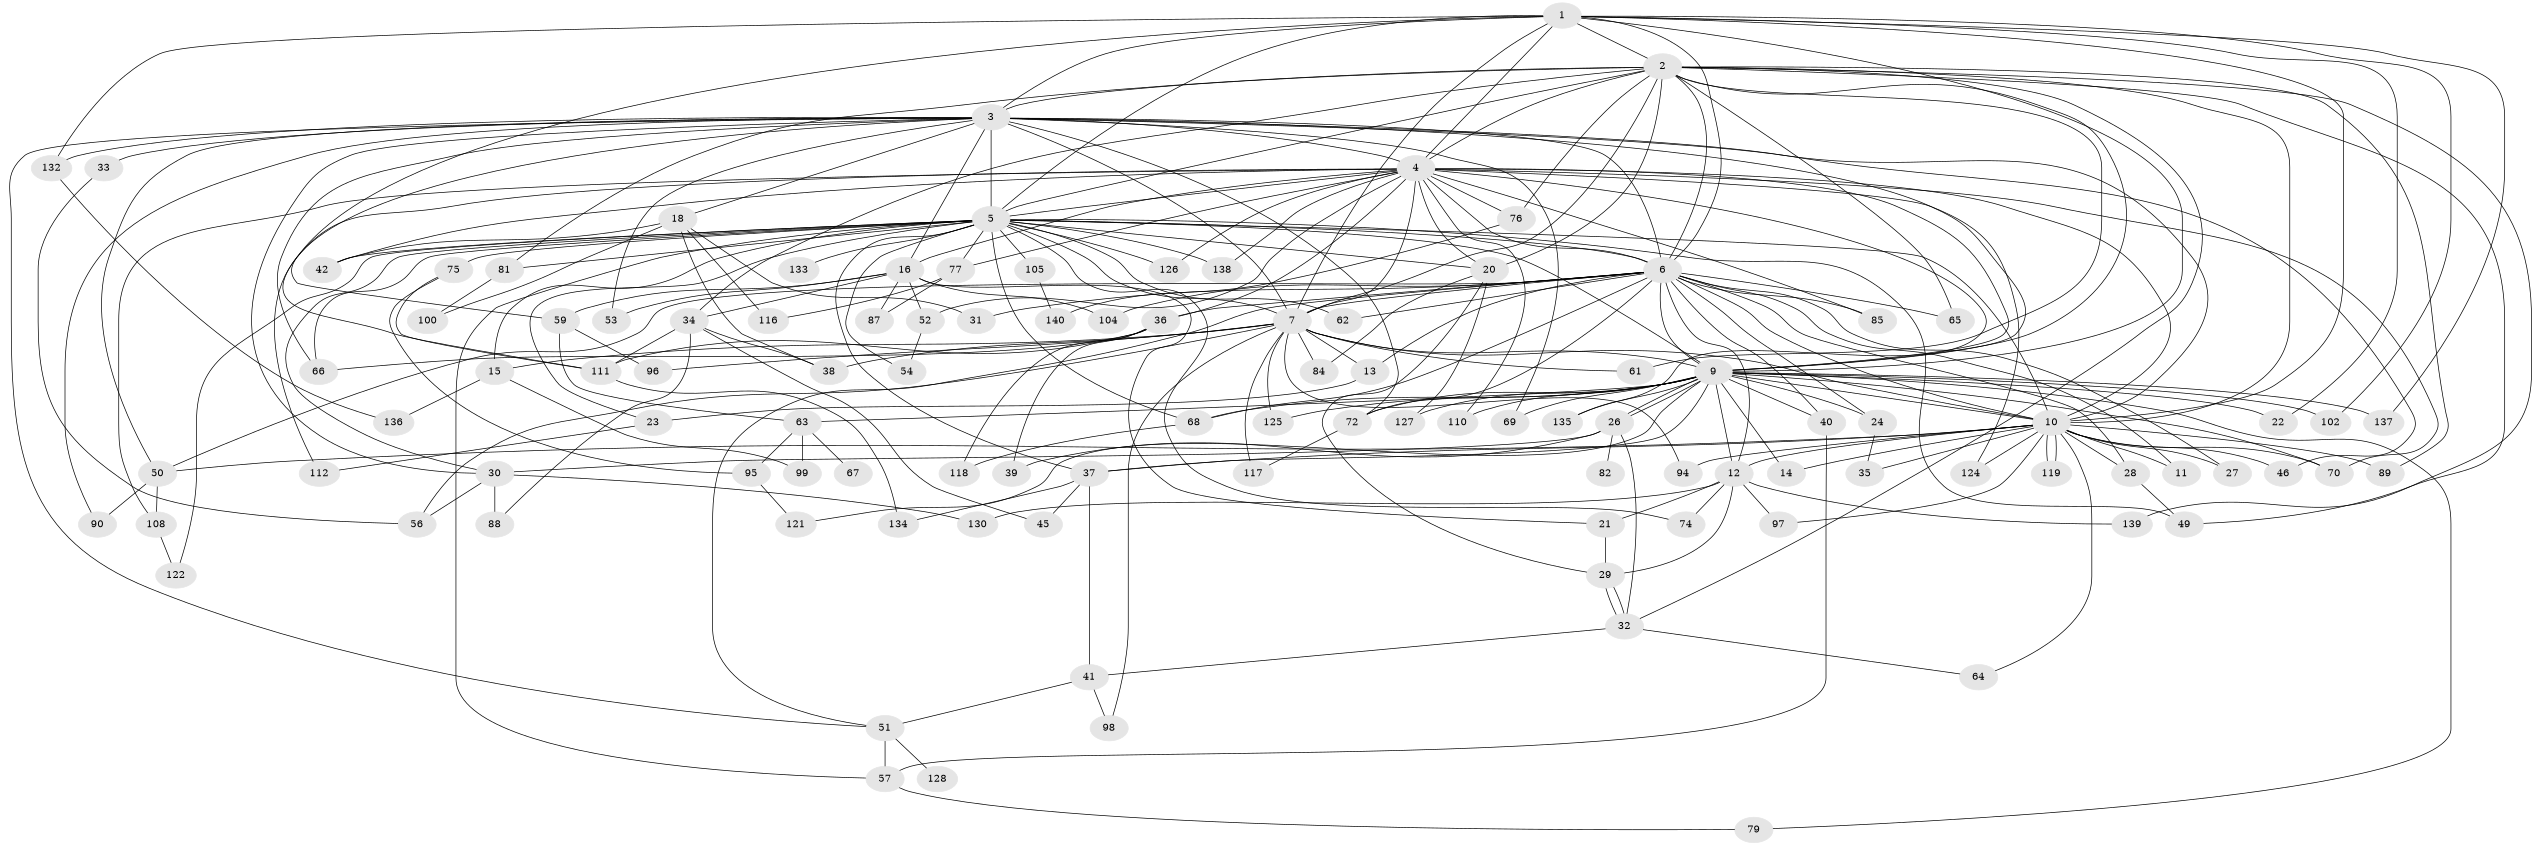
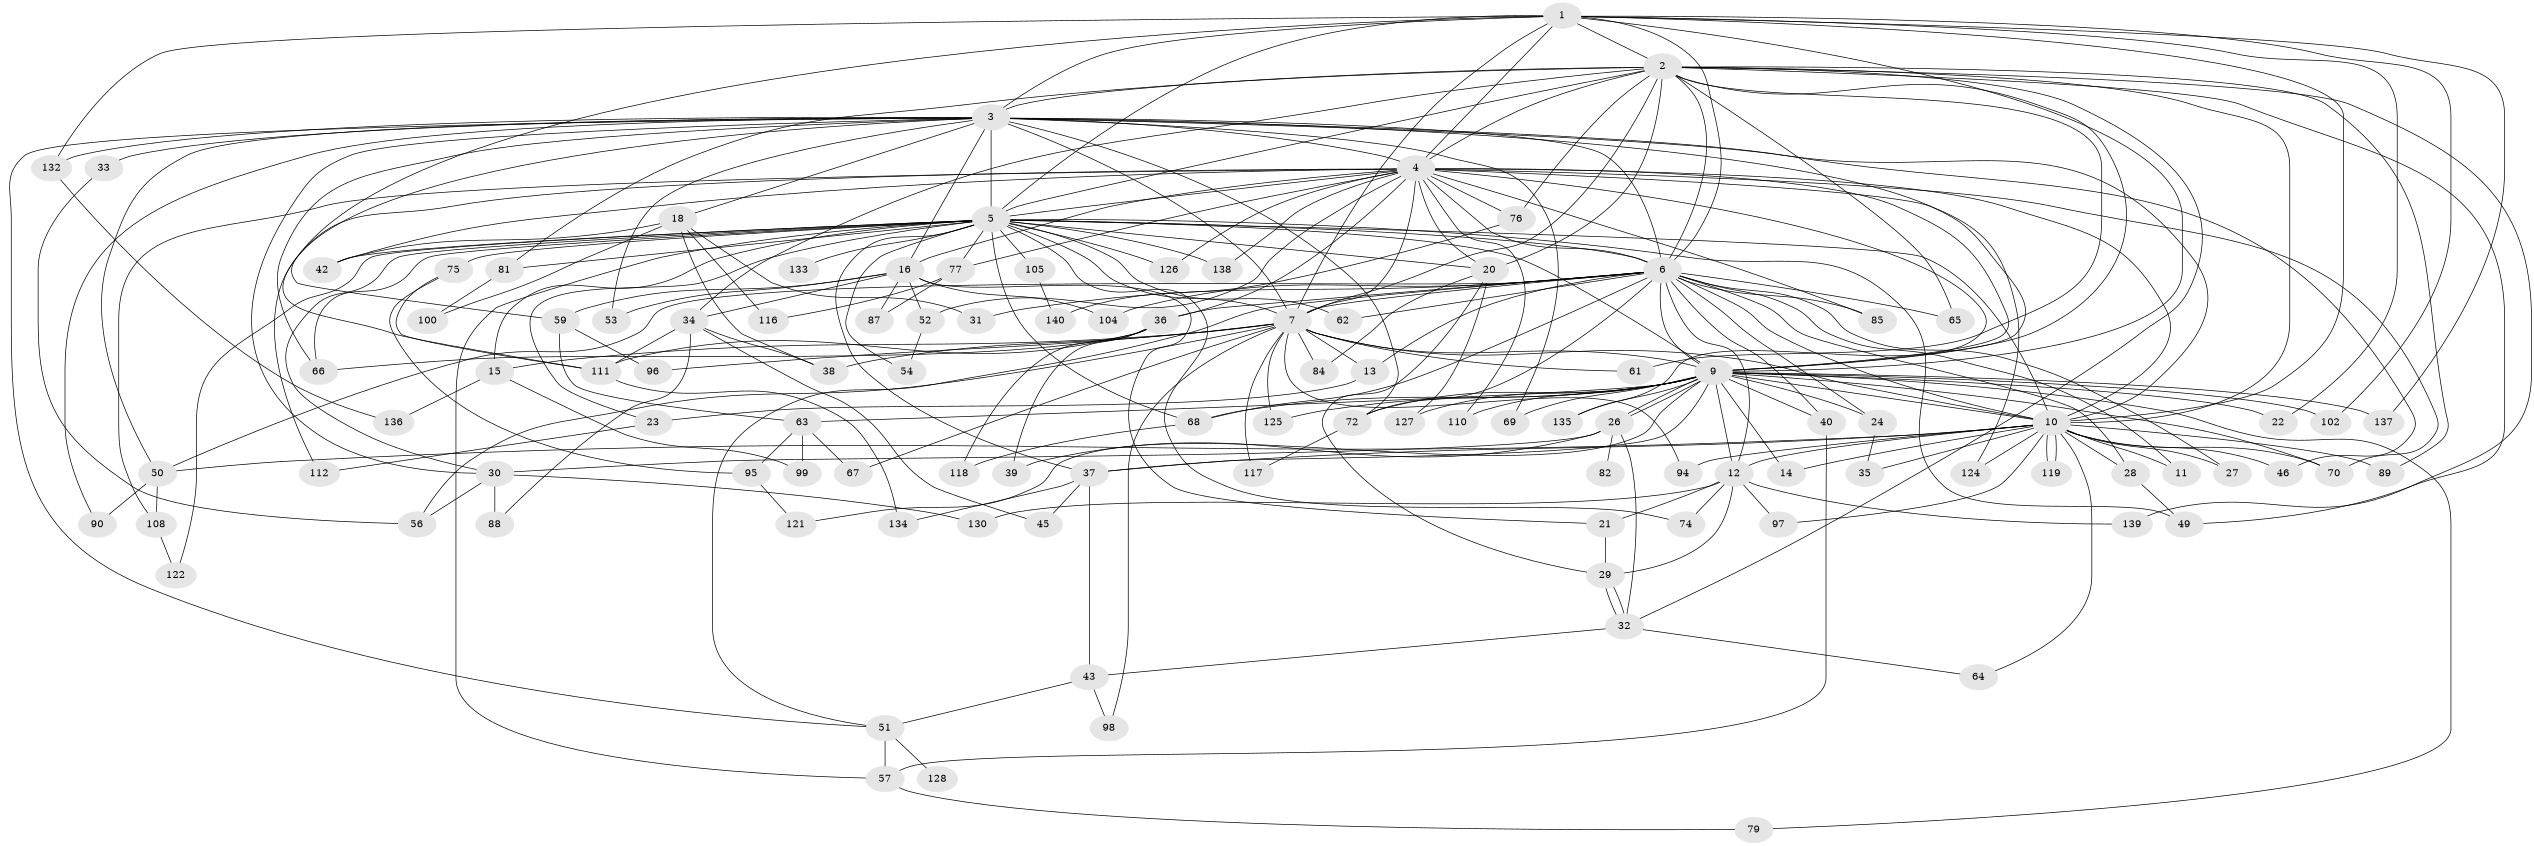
edge "7" -- "67": added
node "41": label "41" -> "43"
